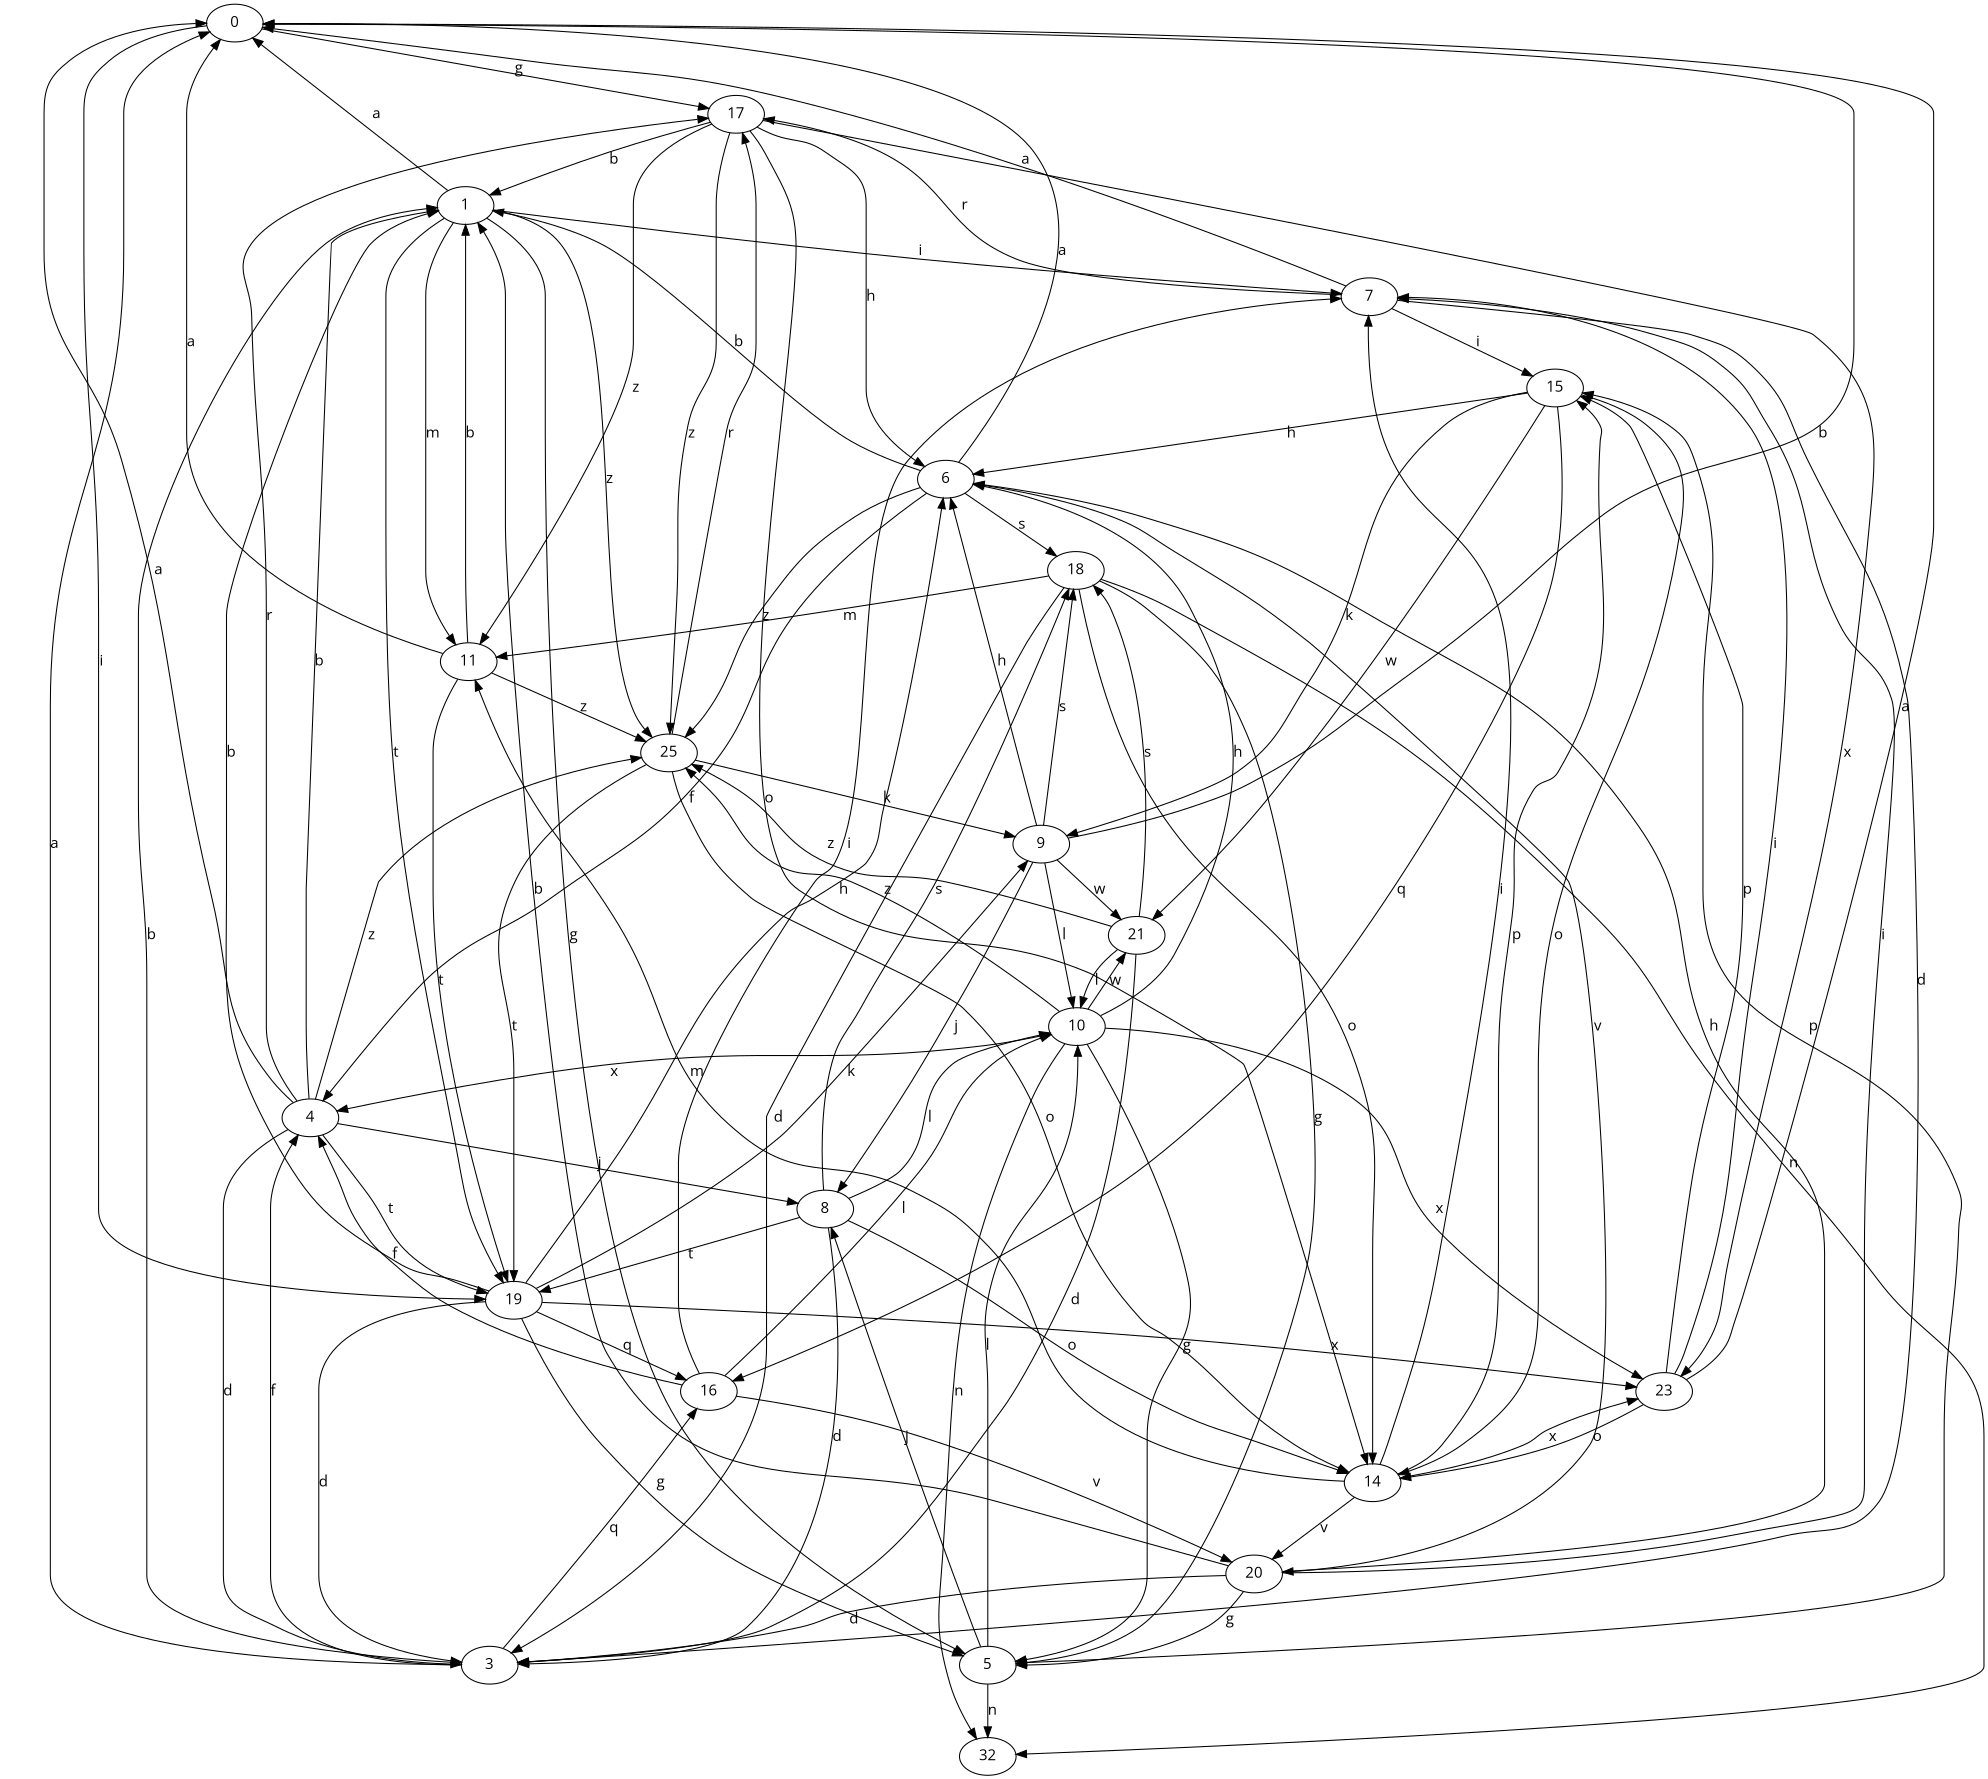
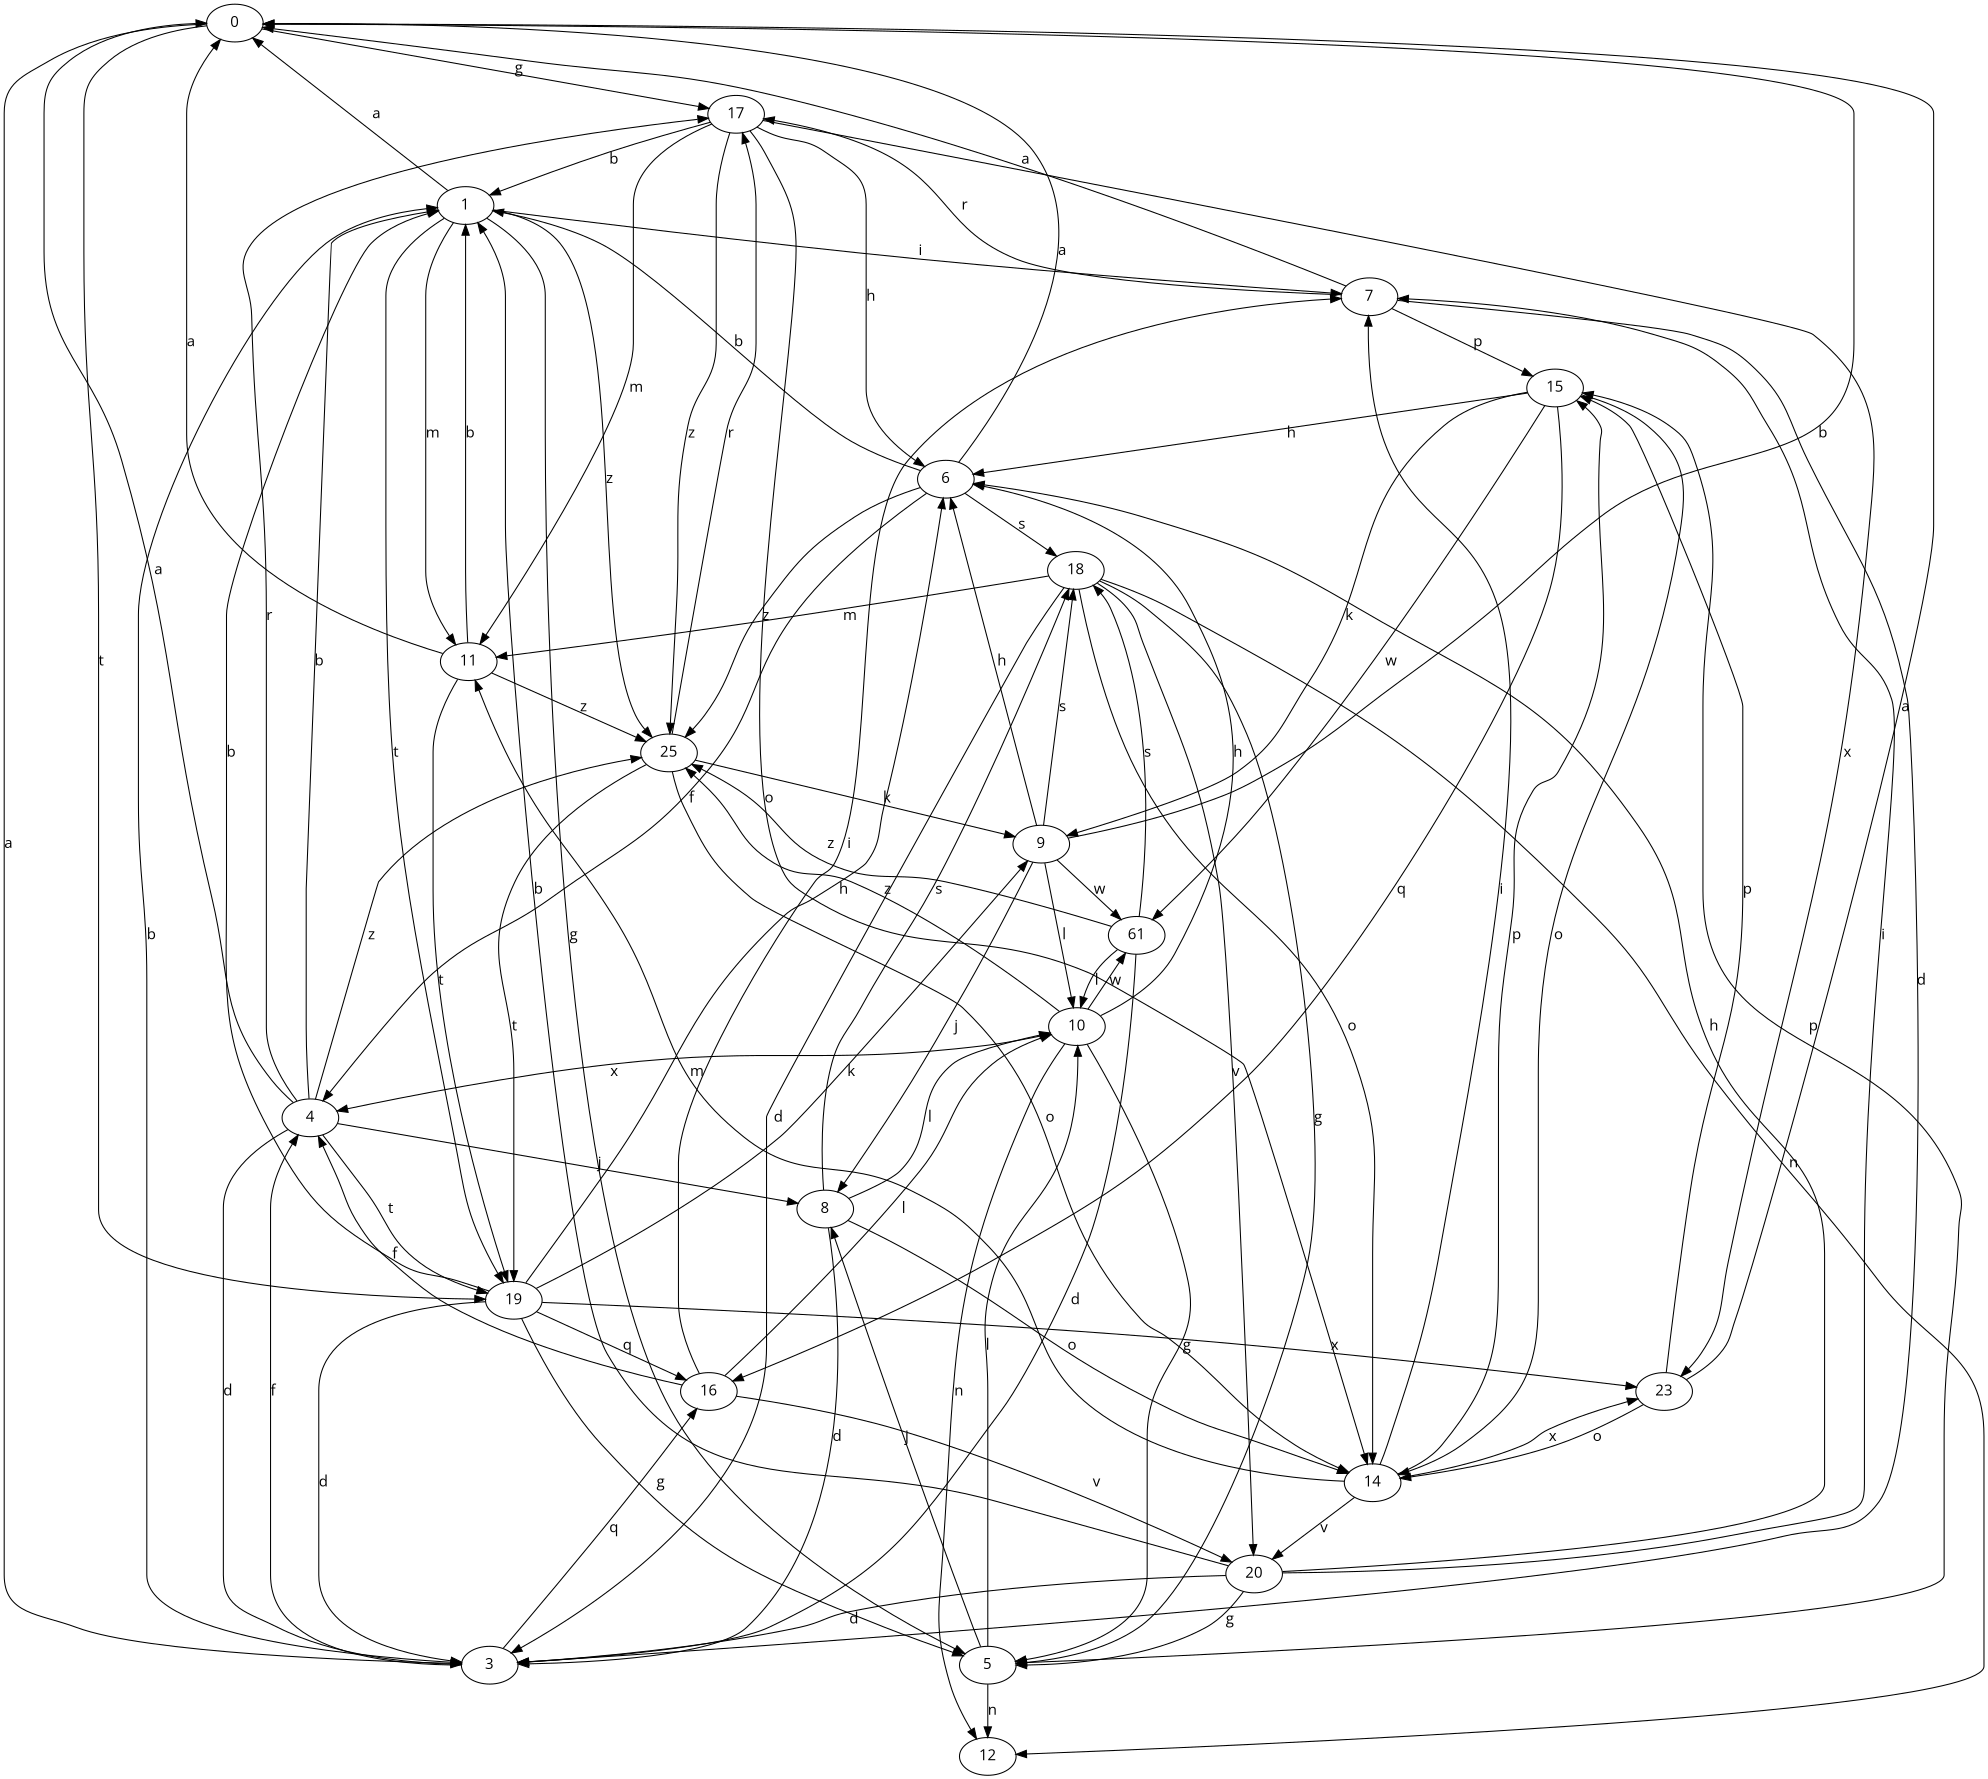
edge "7" -> "15": label "i" -> "p"
edge "17" -> "11": label "z" -> "m"
edge "0" -> "19": label "i" -> "t"
edge "23" -> "7": removed, label "i"
node "21": label "21" -> "61"
edge "6" -> "20": now "18" -> "20"
edge "3" -> "0": reversed
edge "10" -> "23": removed, label "x"
edge "8" -> "19": removed, label "t"
node "32": label "32" -> "12"
